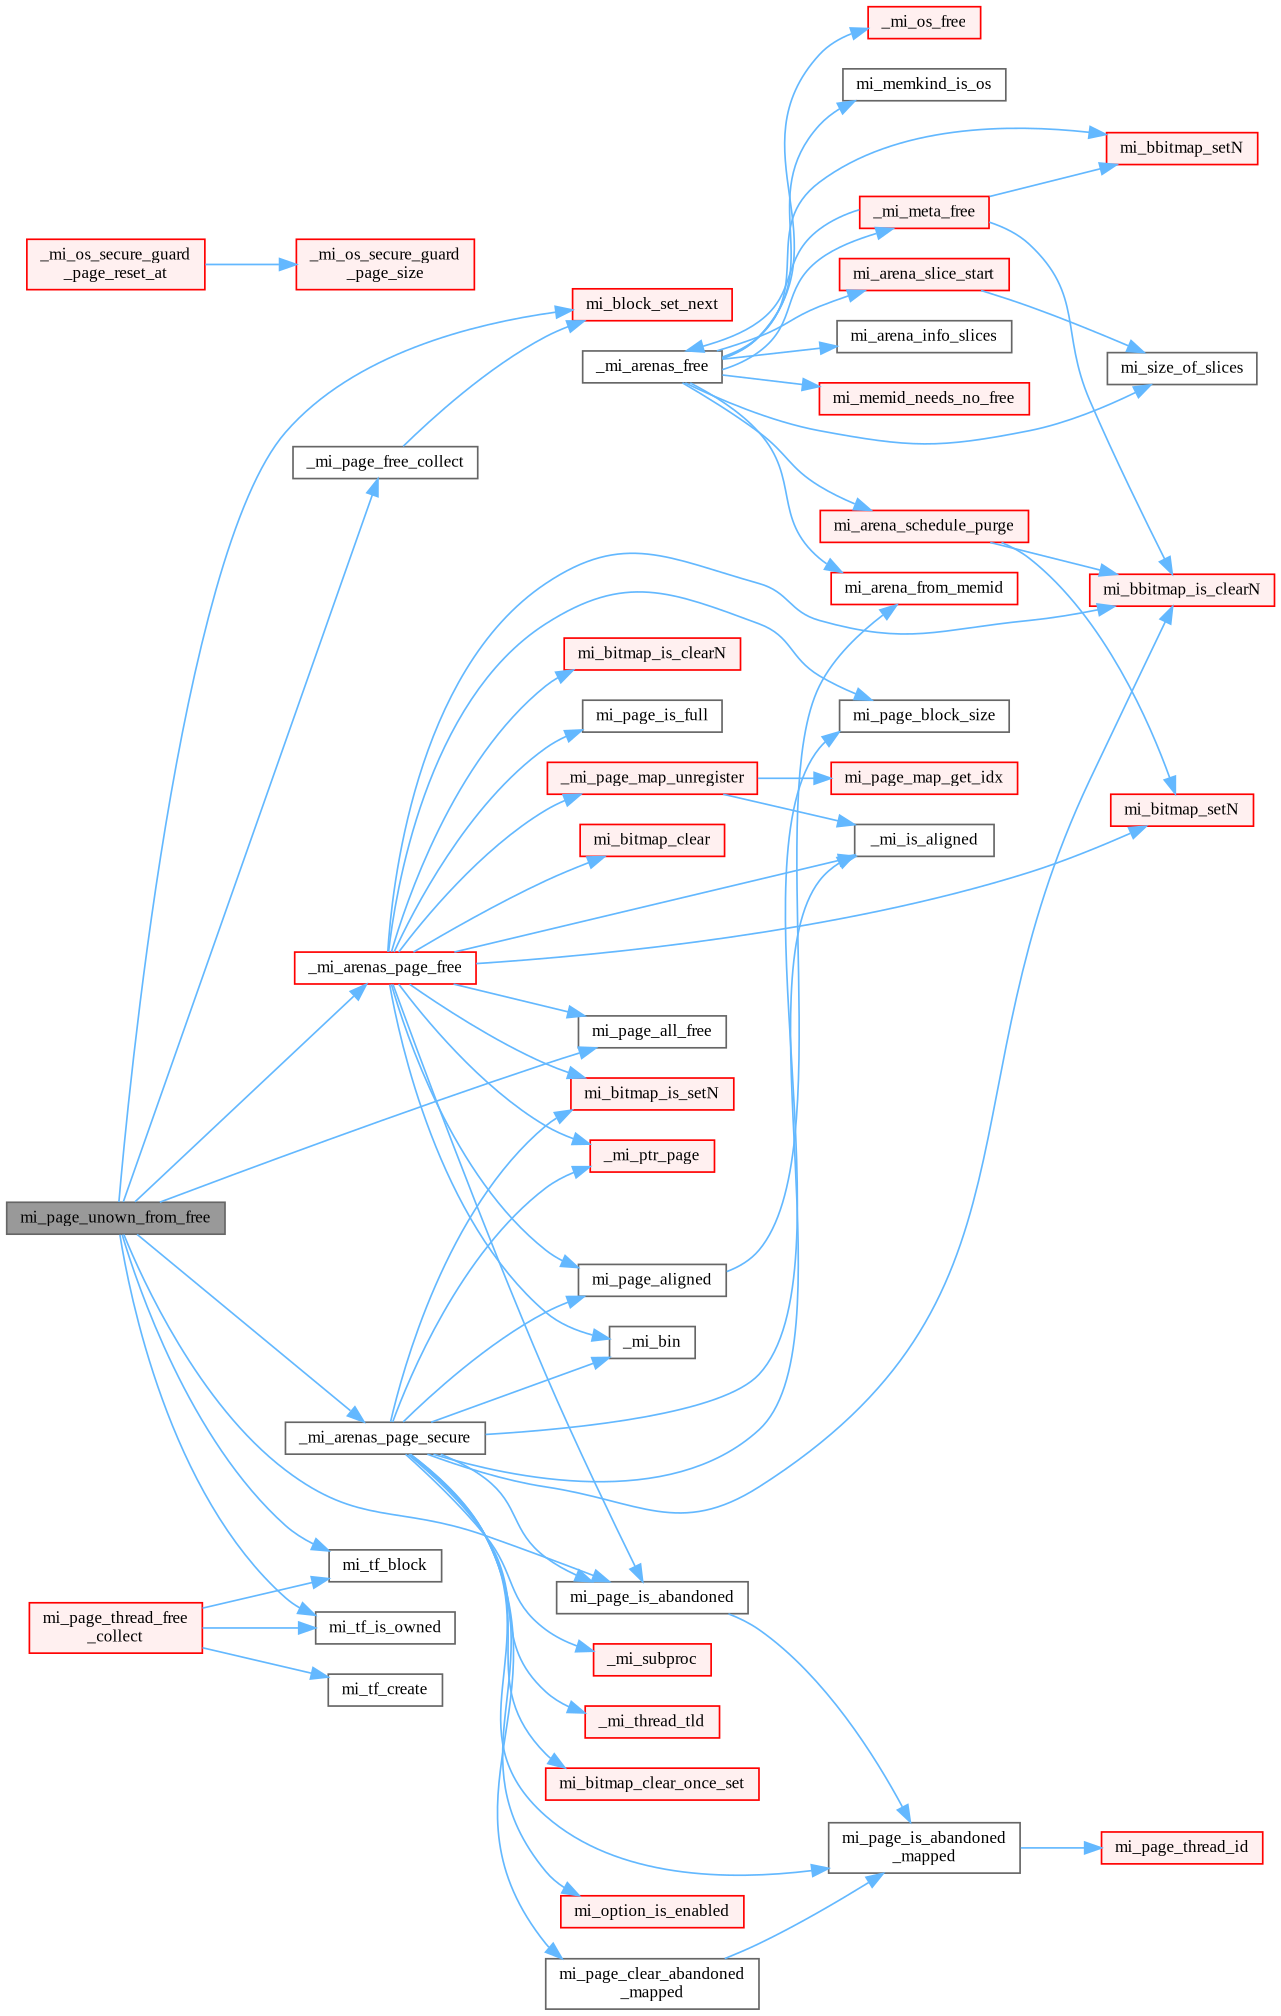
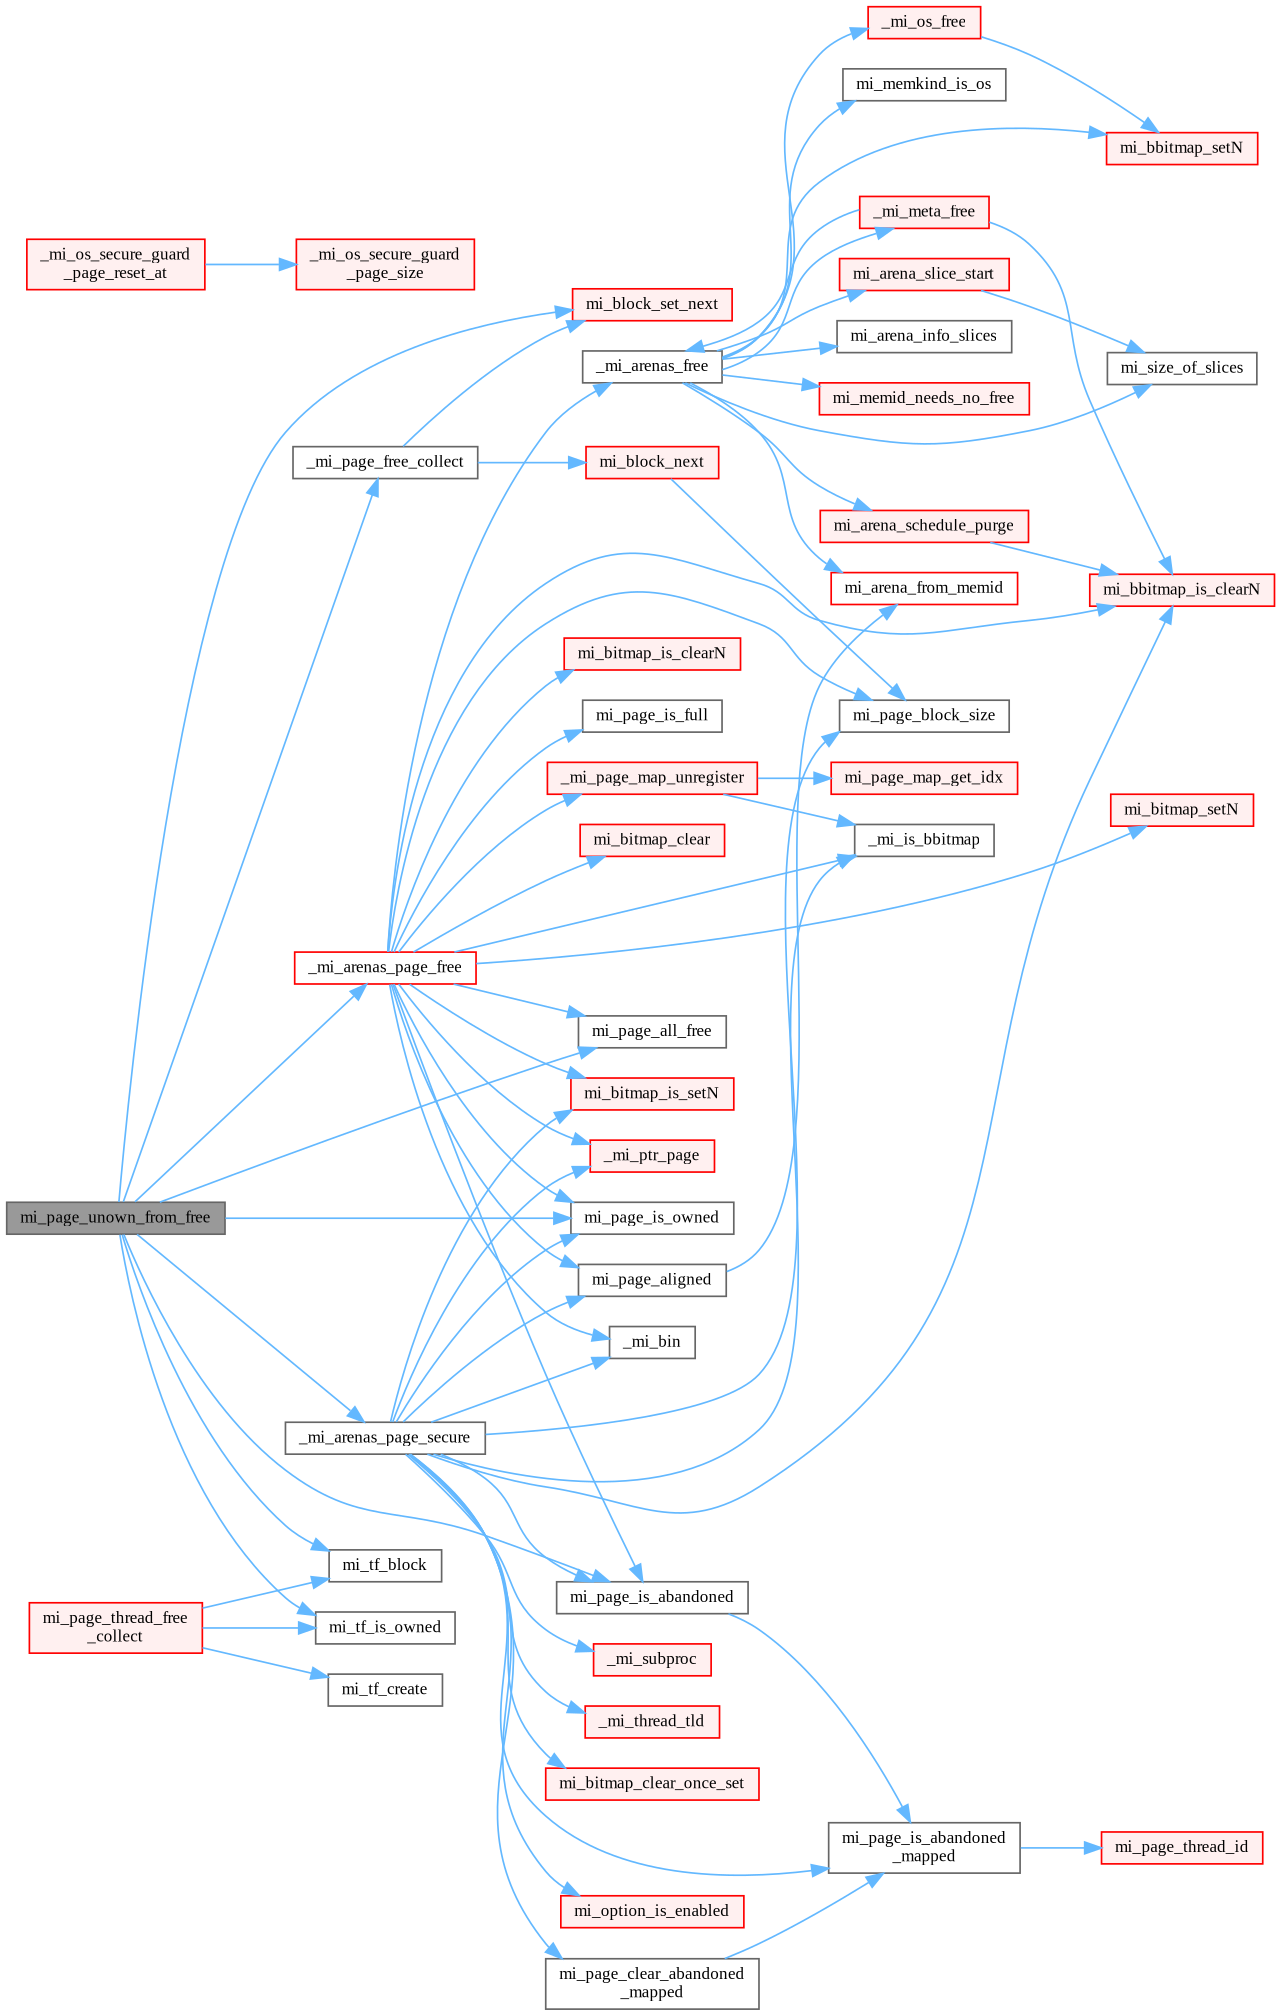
edge "_mi_meta_free" -> "mi_bbitmap_setN": now "_mi_os_free" -> "mi_bbitmap_setN"
node "mi_block_next": added
edge "mi_arena_schedule_purge" -> "mi_bitmap_setN": removed
edge "_mi_arenas_page_free" -> "_mi_arenas_free": added
node "_mi_is_aligned": label "_mi_is_aligned" -> "_mi_is_bbitmap"
node "mi_page_is_owned": added
